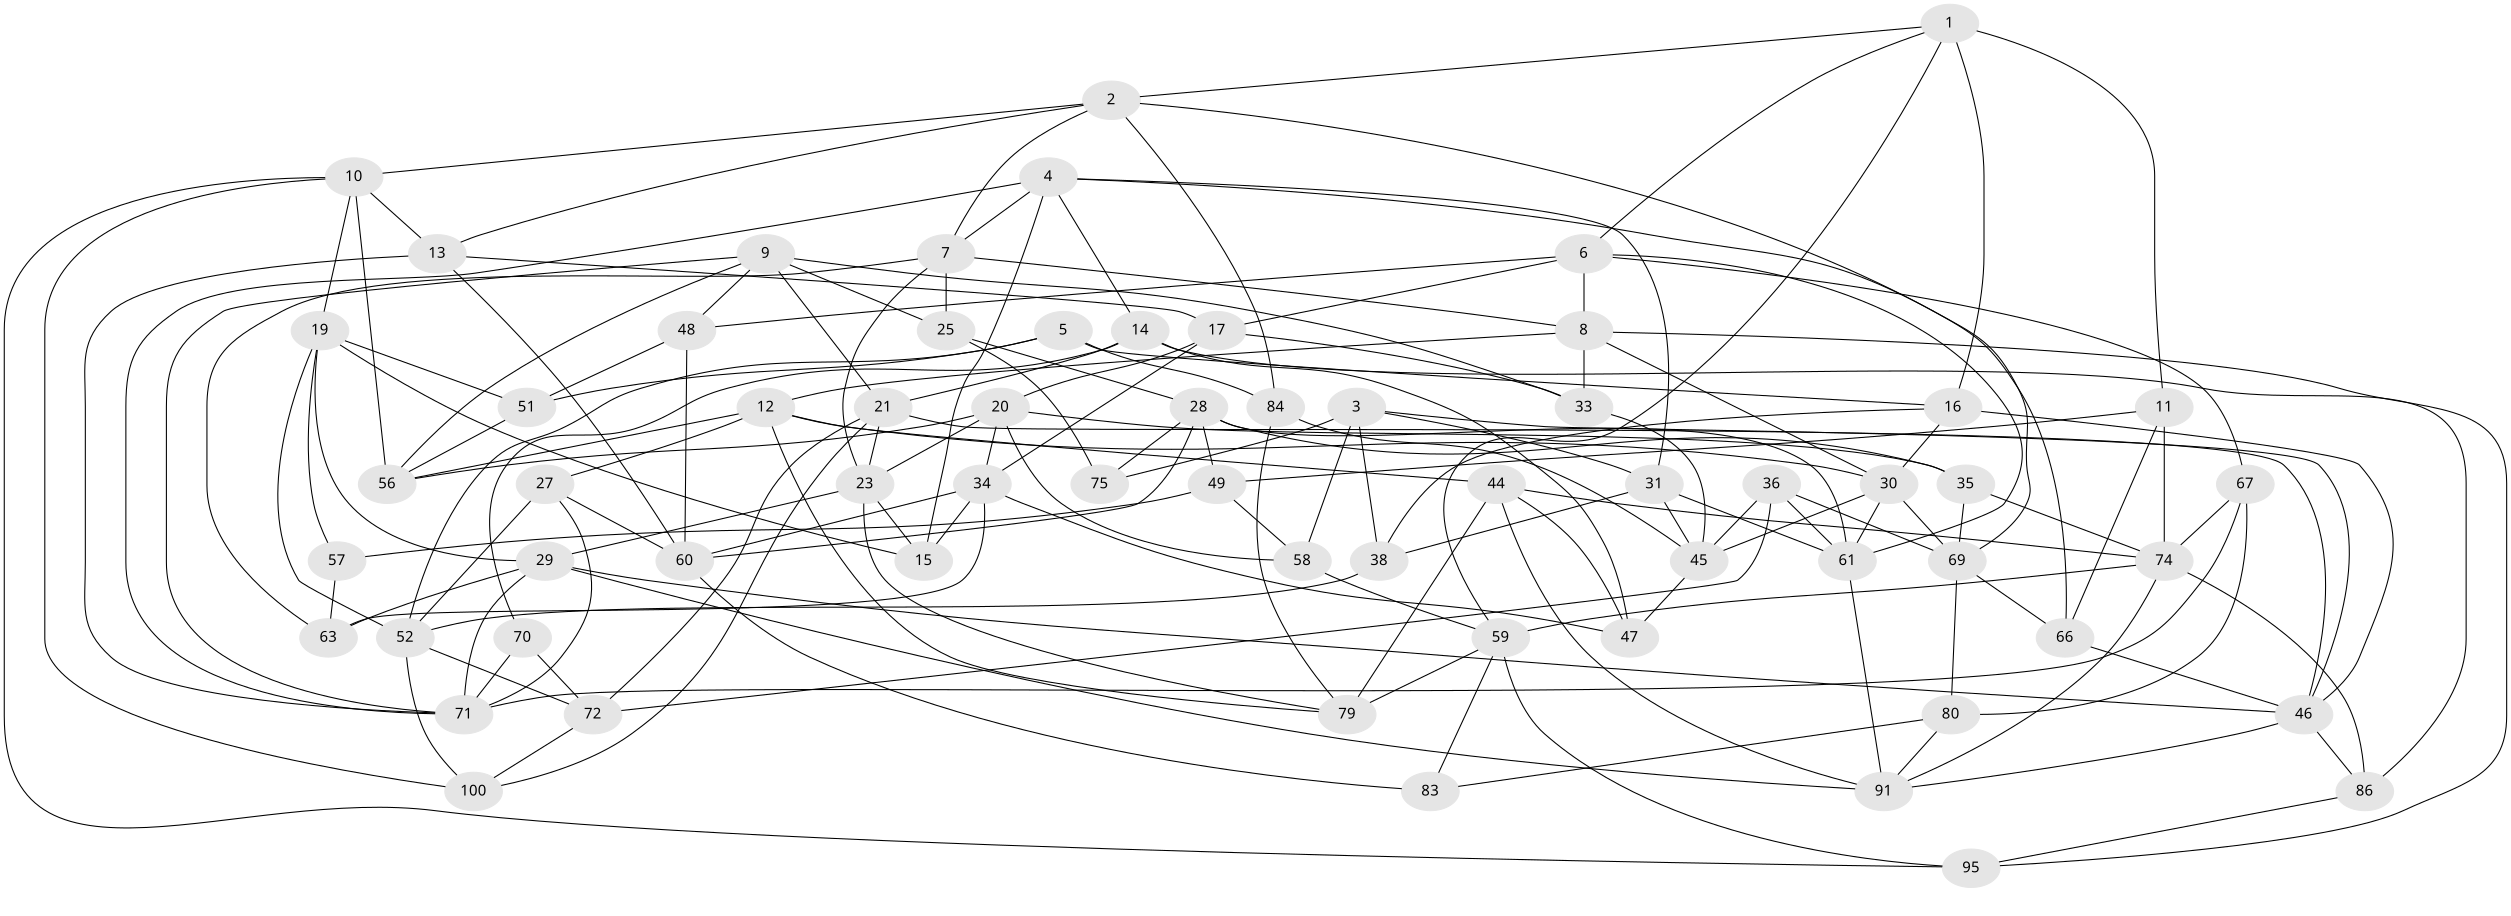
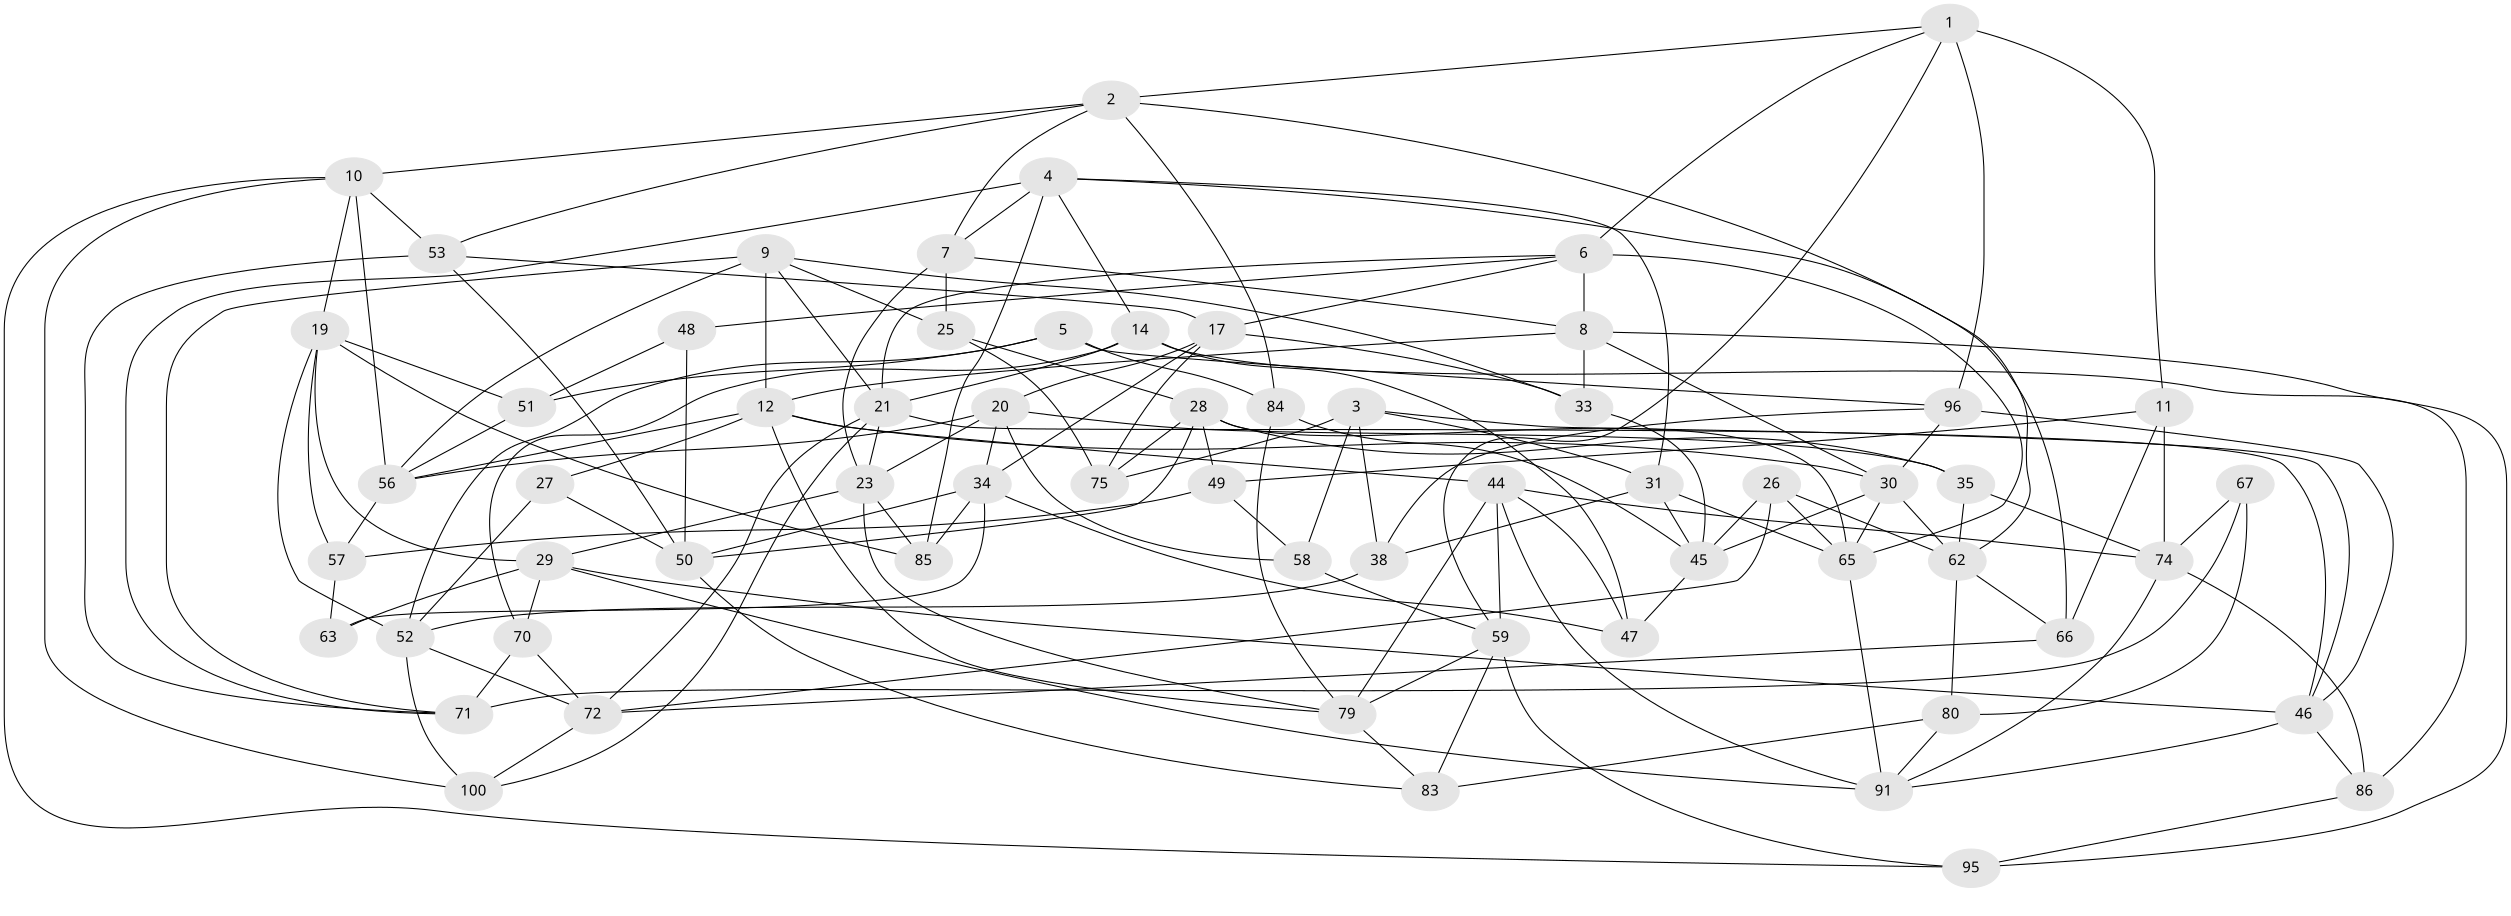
node "13": label "13" -> "53"
edge "9" -- "48": now "9" -- "12"
edge "6" -- "67": now "6" -- "21"
edge "7" -- "63": removed
edge "17" -- "75": added
node "16": label "16" -> "96"
node "36": label "36" -> "26"
edge "56" -- "57": added
node "60": label "60" -> "50"
node "15": label "15" -> "85"
node "61": label "61" -> "65"
node "69": label "69" -> "62"
edge "74" -- "59": now "44" -- "59"
edge "27" -- "71": removed
edge "29" -- "71": now "29" -- "70"
edge "66" -- "46": now "66" -- "72"
edge "79" -- "83": added
